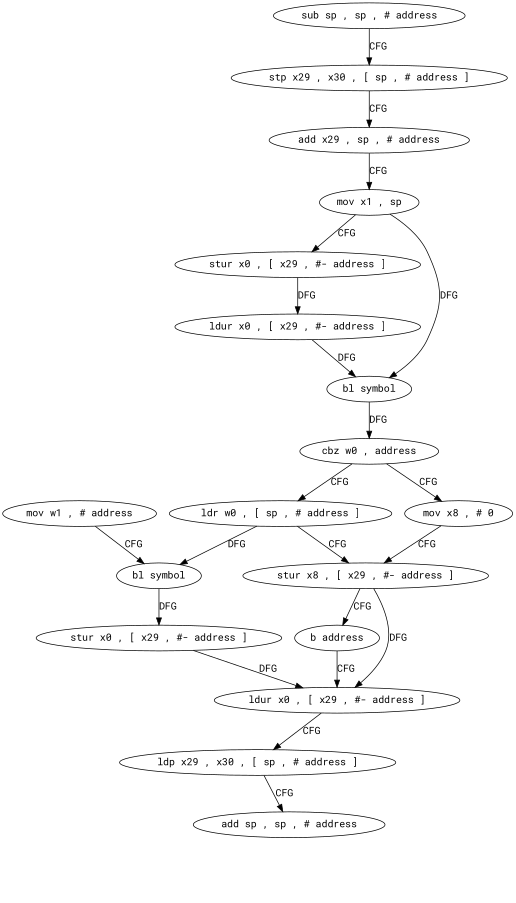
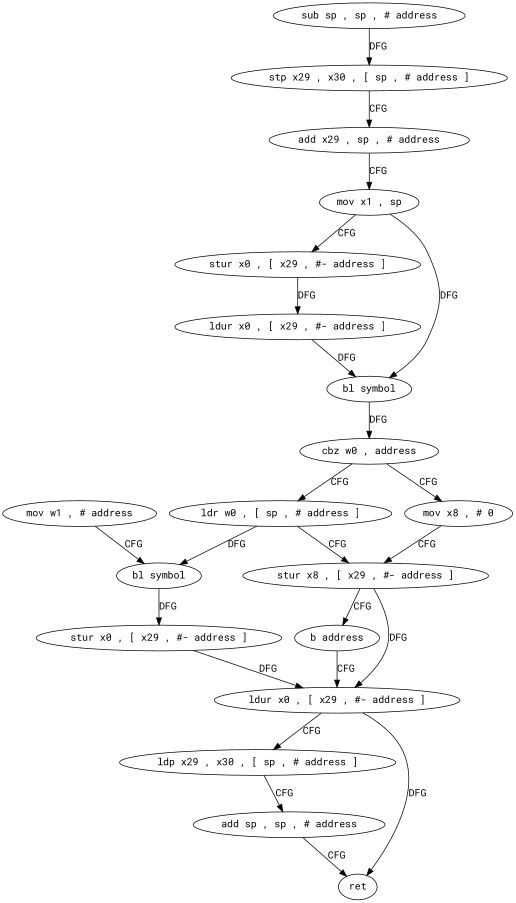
edge "sub sp , sp , # address" -> "stp x29 , x30 , [ sp , # address ]": label "CFG" -> "DFG"
node "ret": added
